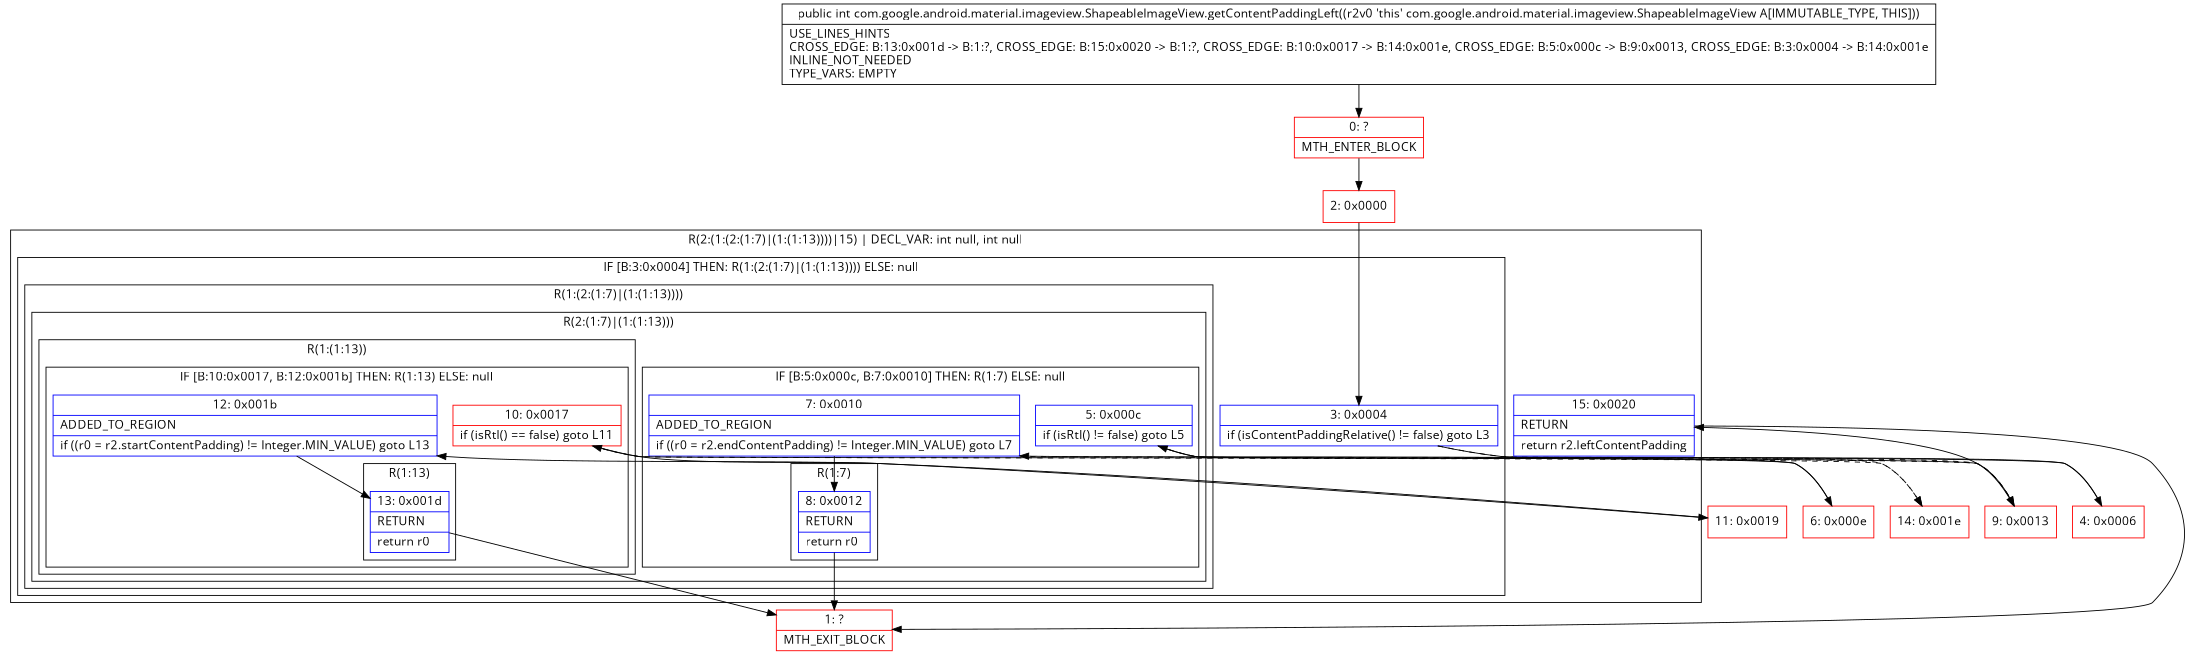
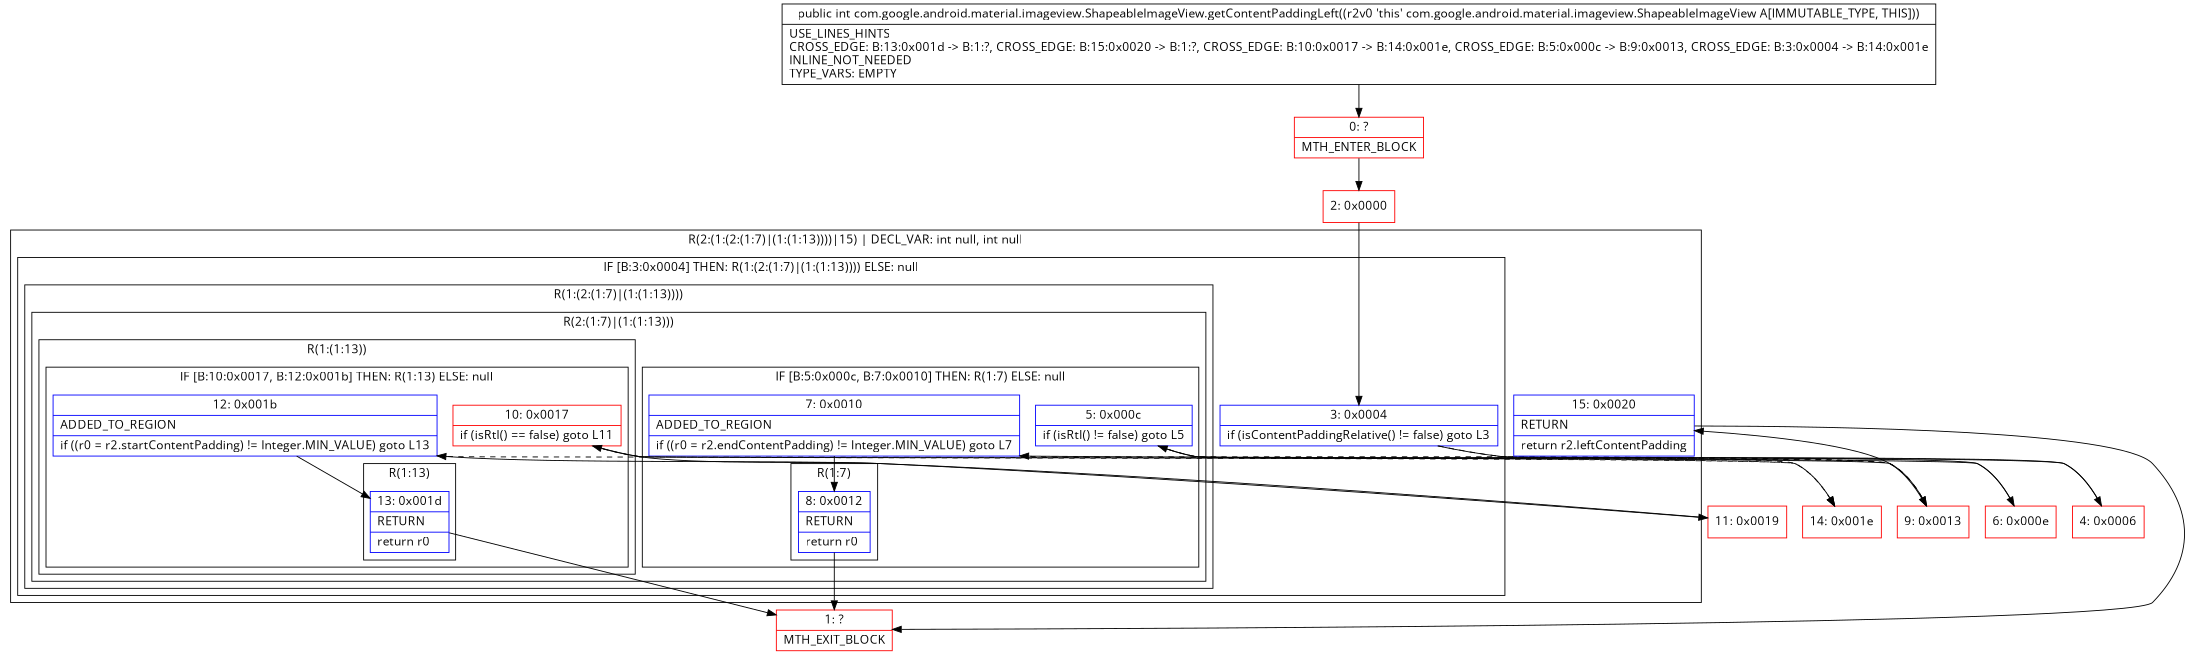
edge "12: 0x001b" -> "14: 0x001e": added
